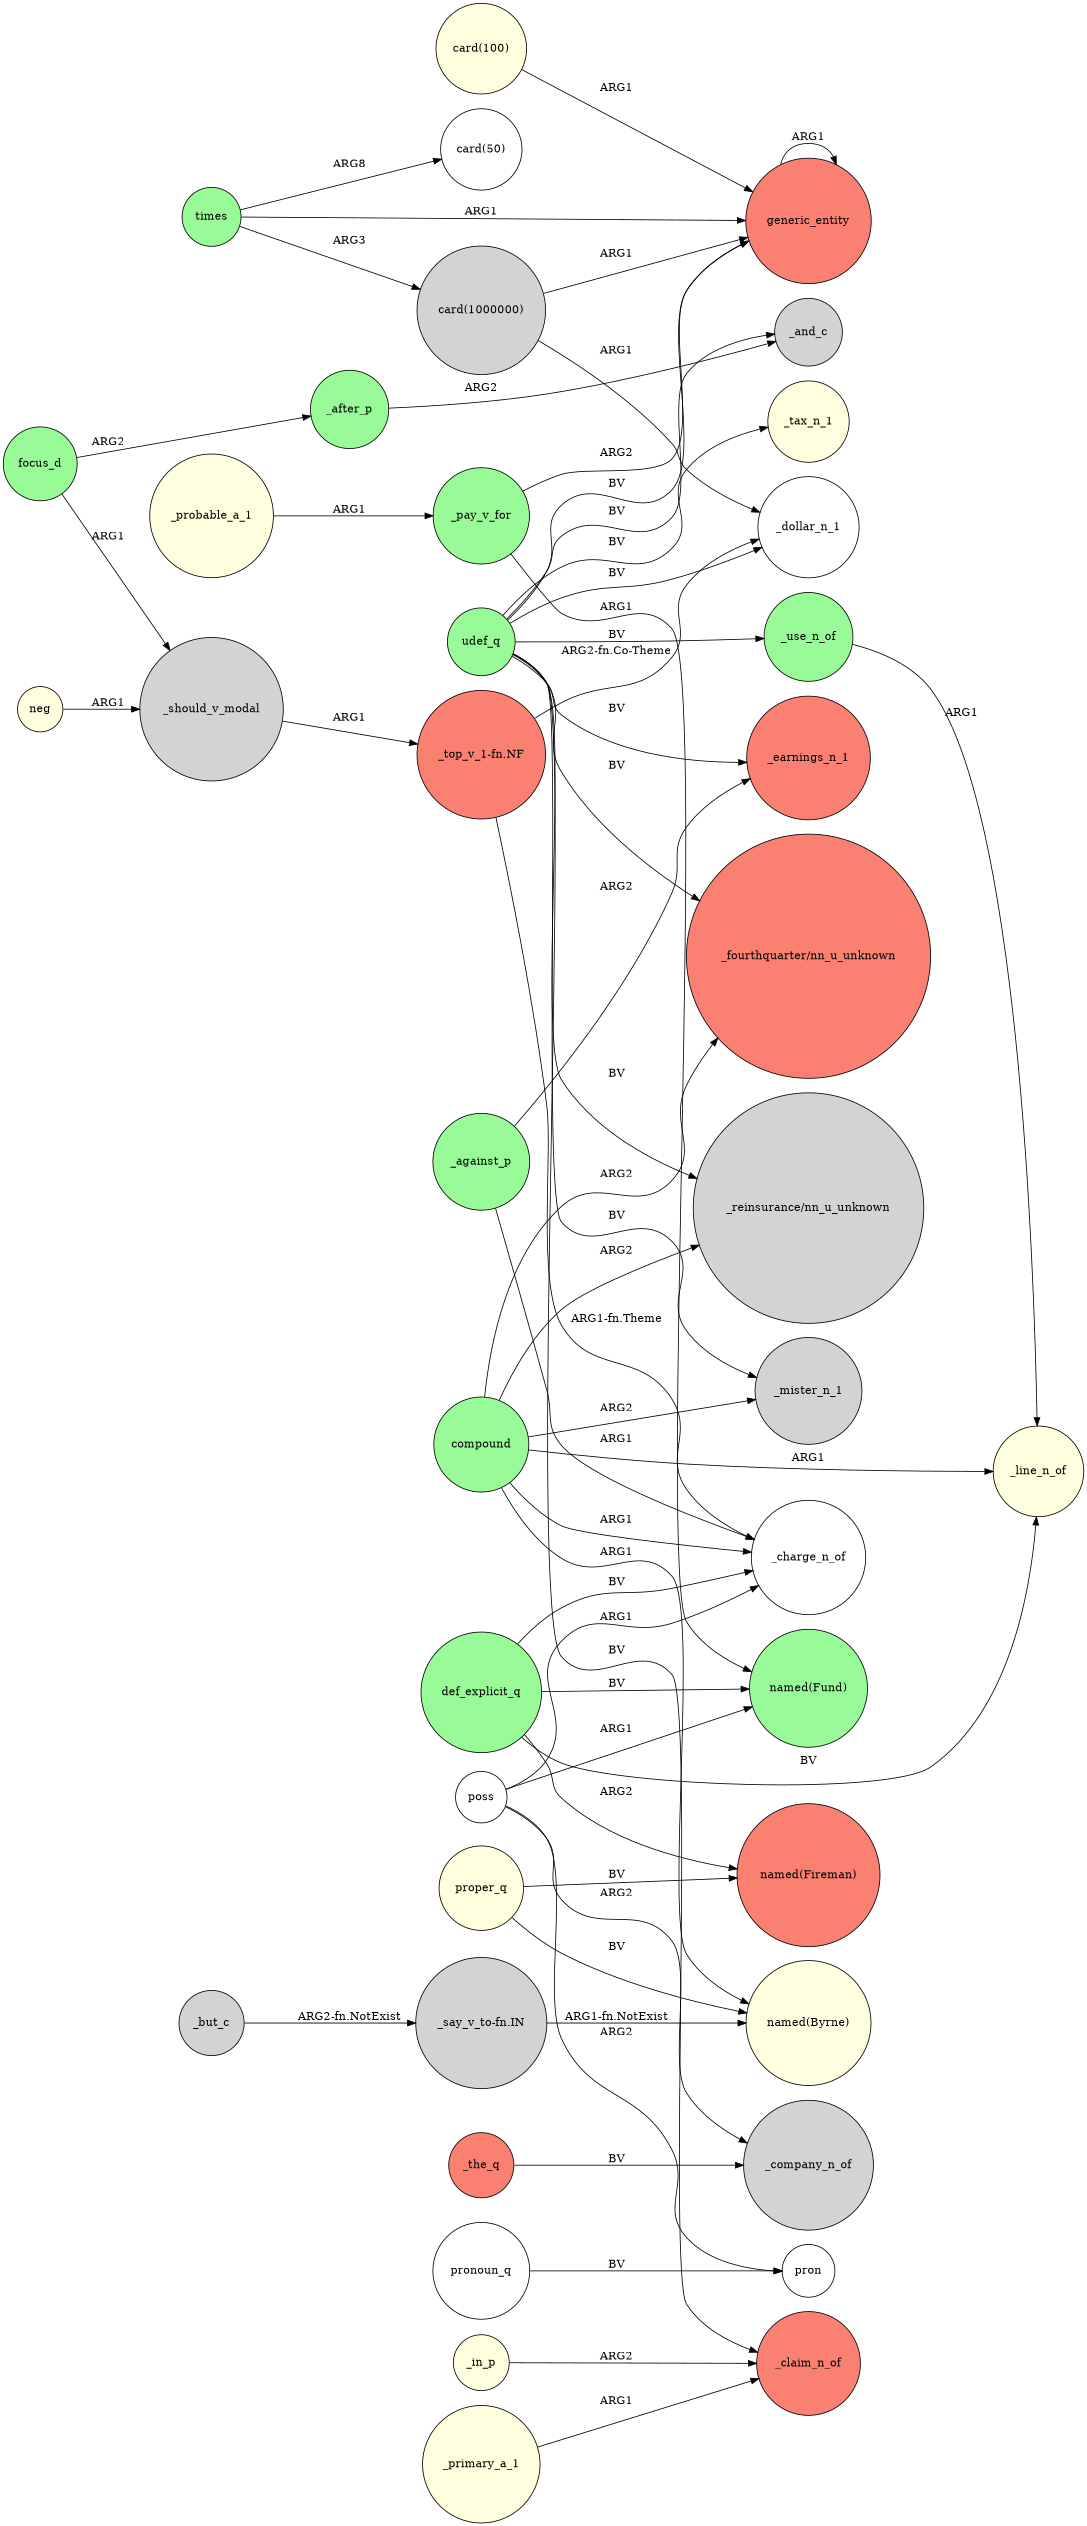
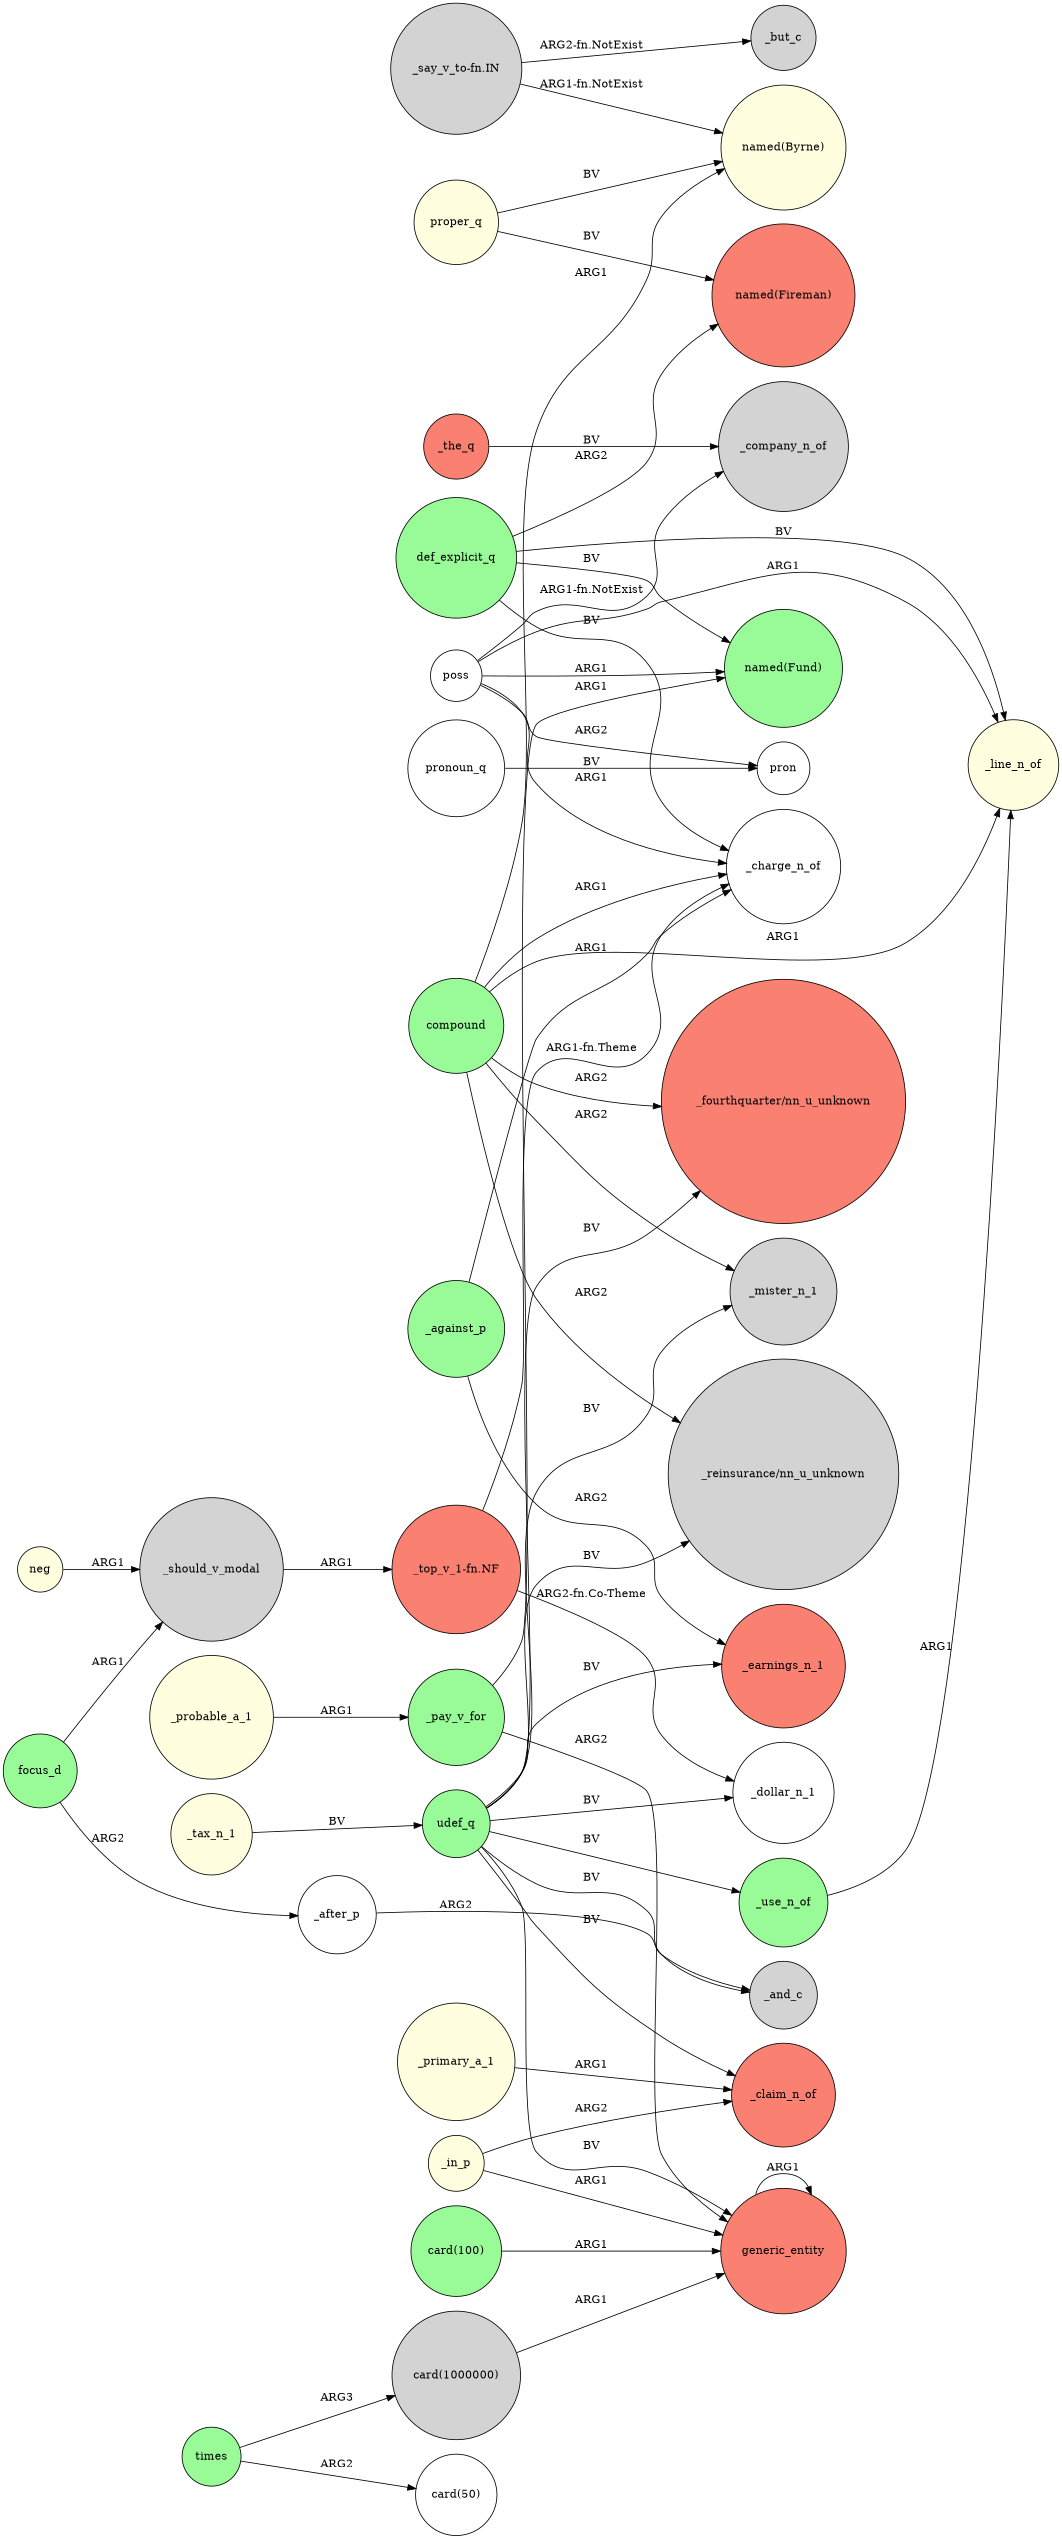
node "card(100)": fillcolor lightyellow -> palegreen
edge "times" -> "card(50)": label "ARG8" -> "ARG2"
edge "times" -> "generic_entity": now "_in_p" -> "generic_entity"
node "_after_p": fillcolor palegreen -> white
edge "card(1000000)" -> "_dollar_n_1": removed, label "ARG1"
edge "udef_q" -> "_tax_n_1": reversed
edge "poss" -> "_line_n_of": added, label "ARG1"
edge "poss" -> "_company_n_of": label "ARG2" -> "ARG1-fn.NotExist"
edge "_but_c" -> "_say_v_to-fn.IN": reversed
